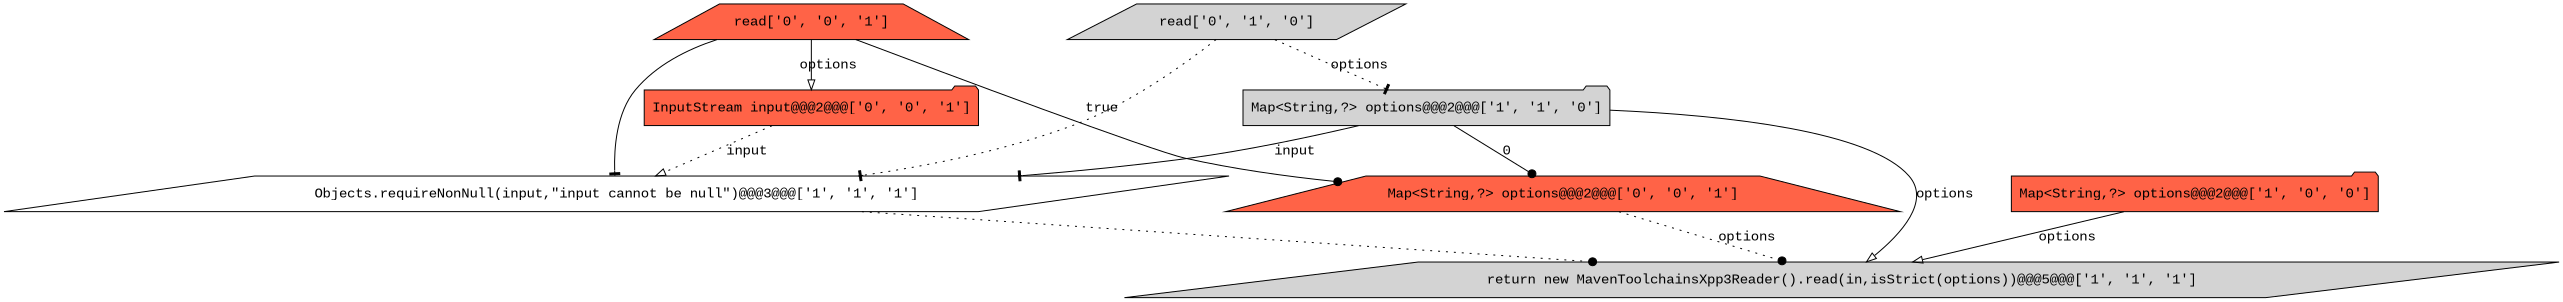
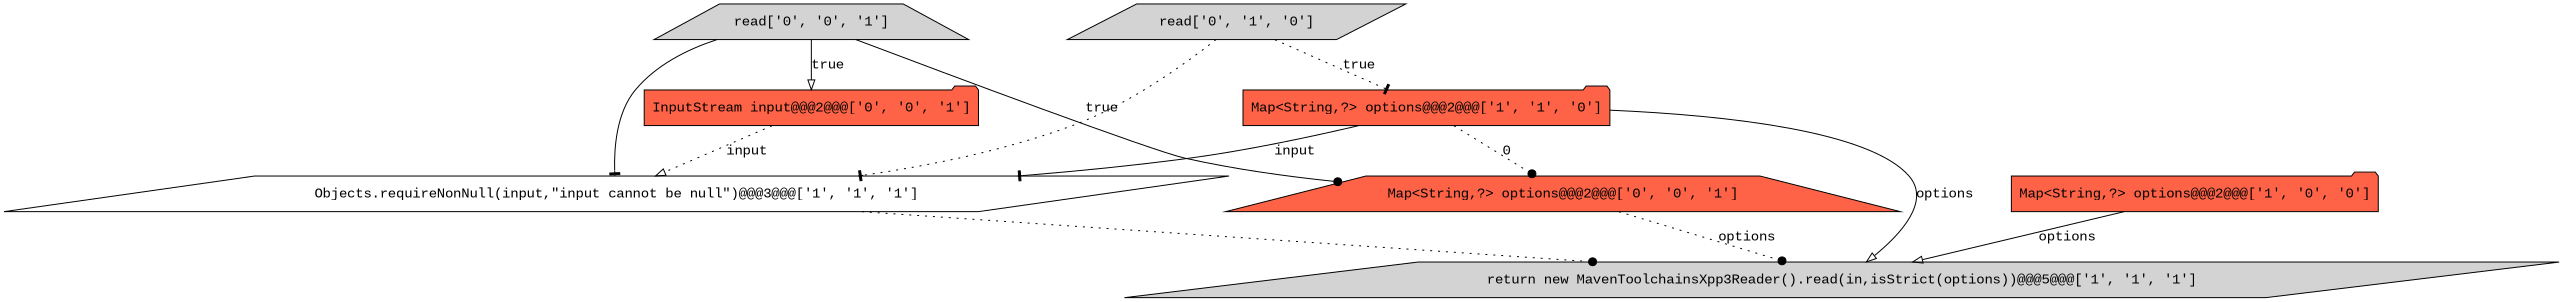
node "read['0', '0', '1']": fillcolor tomato -> lightgray
edge "read['0', '0', '1']" -> "InputStream input@@@2@@@['0', '0', '1']": label "options" -> "true"
edge "read['0', '1', '0']" -> "Map<String,?> options@@@2@@@['1', '1', '0']": label "options" -> "true"
node "Map<String,?> options@@@2@@@['1', '1', '0']": fillcolor lightgray -> tomato
edge "Map<String,?> options@@@2@@@['1', '1', '0']" -> "Map<String,?> options@@@2@@@['0', '0', '1']": style solid -> dotted
